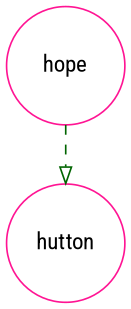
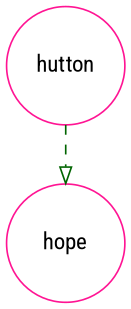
edge "hope" -> "hutton": reversed
